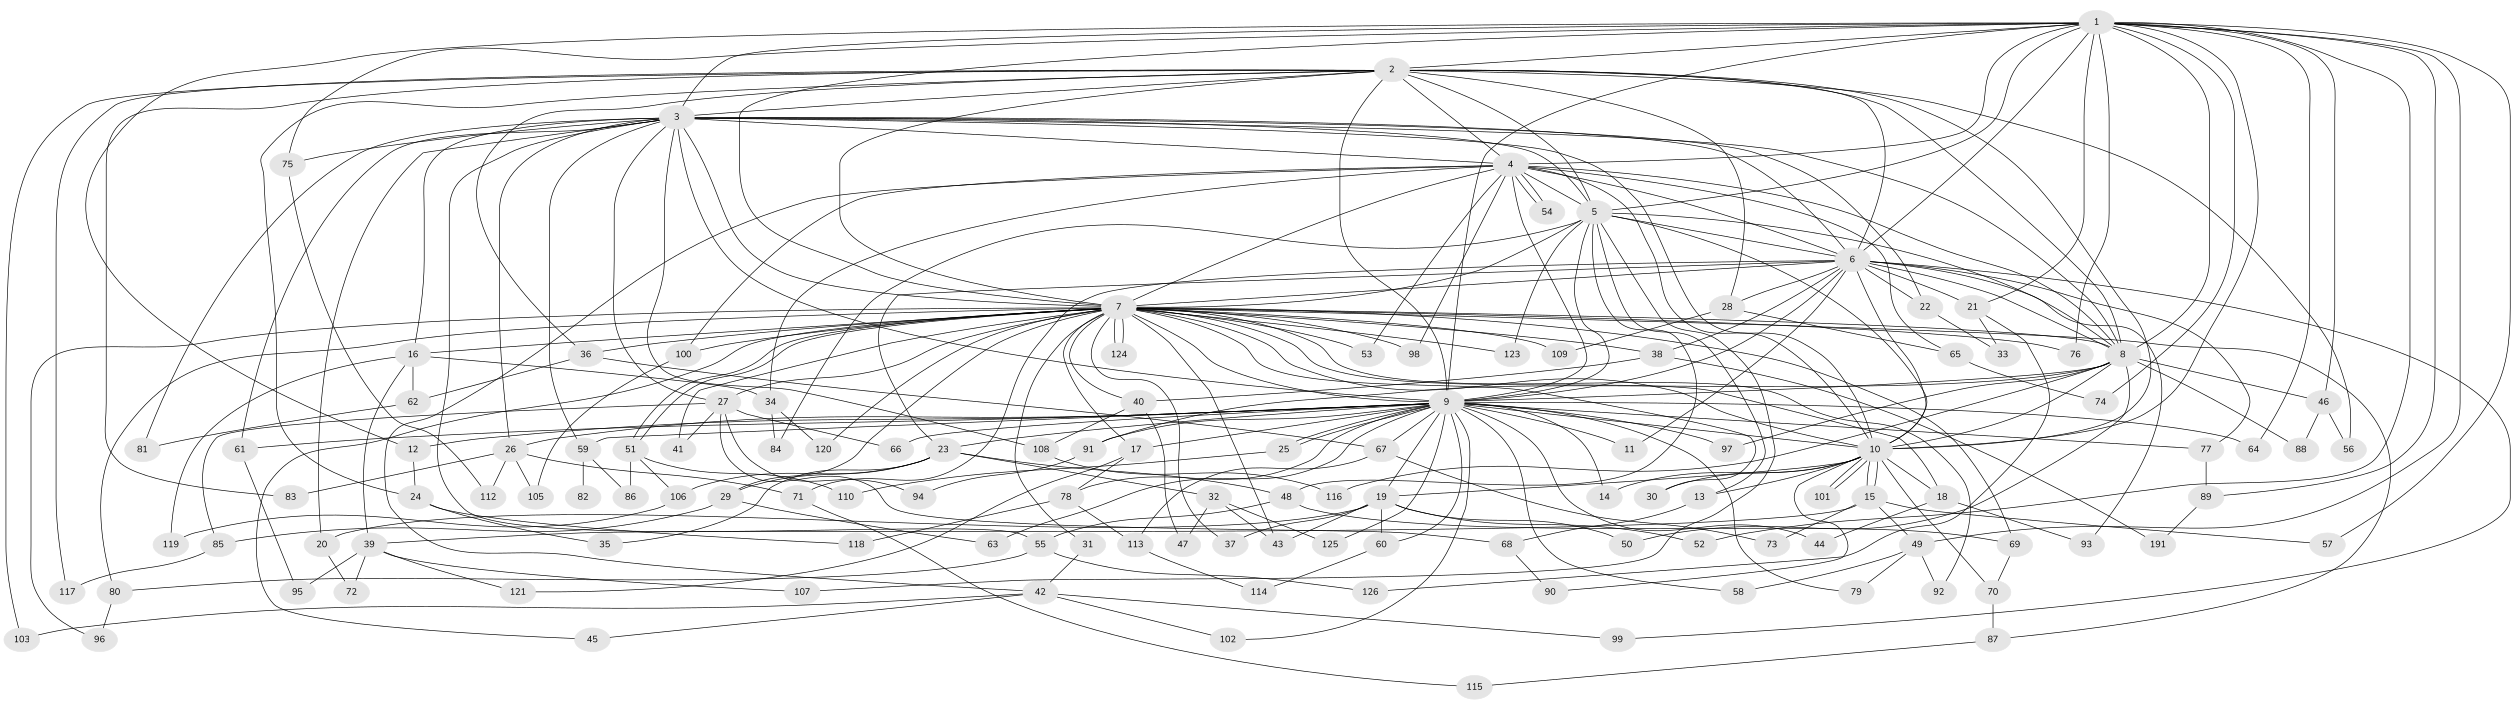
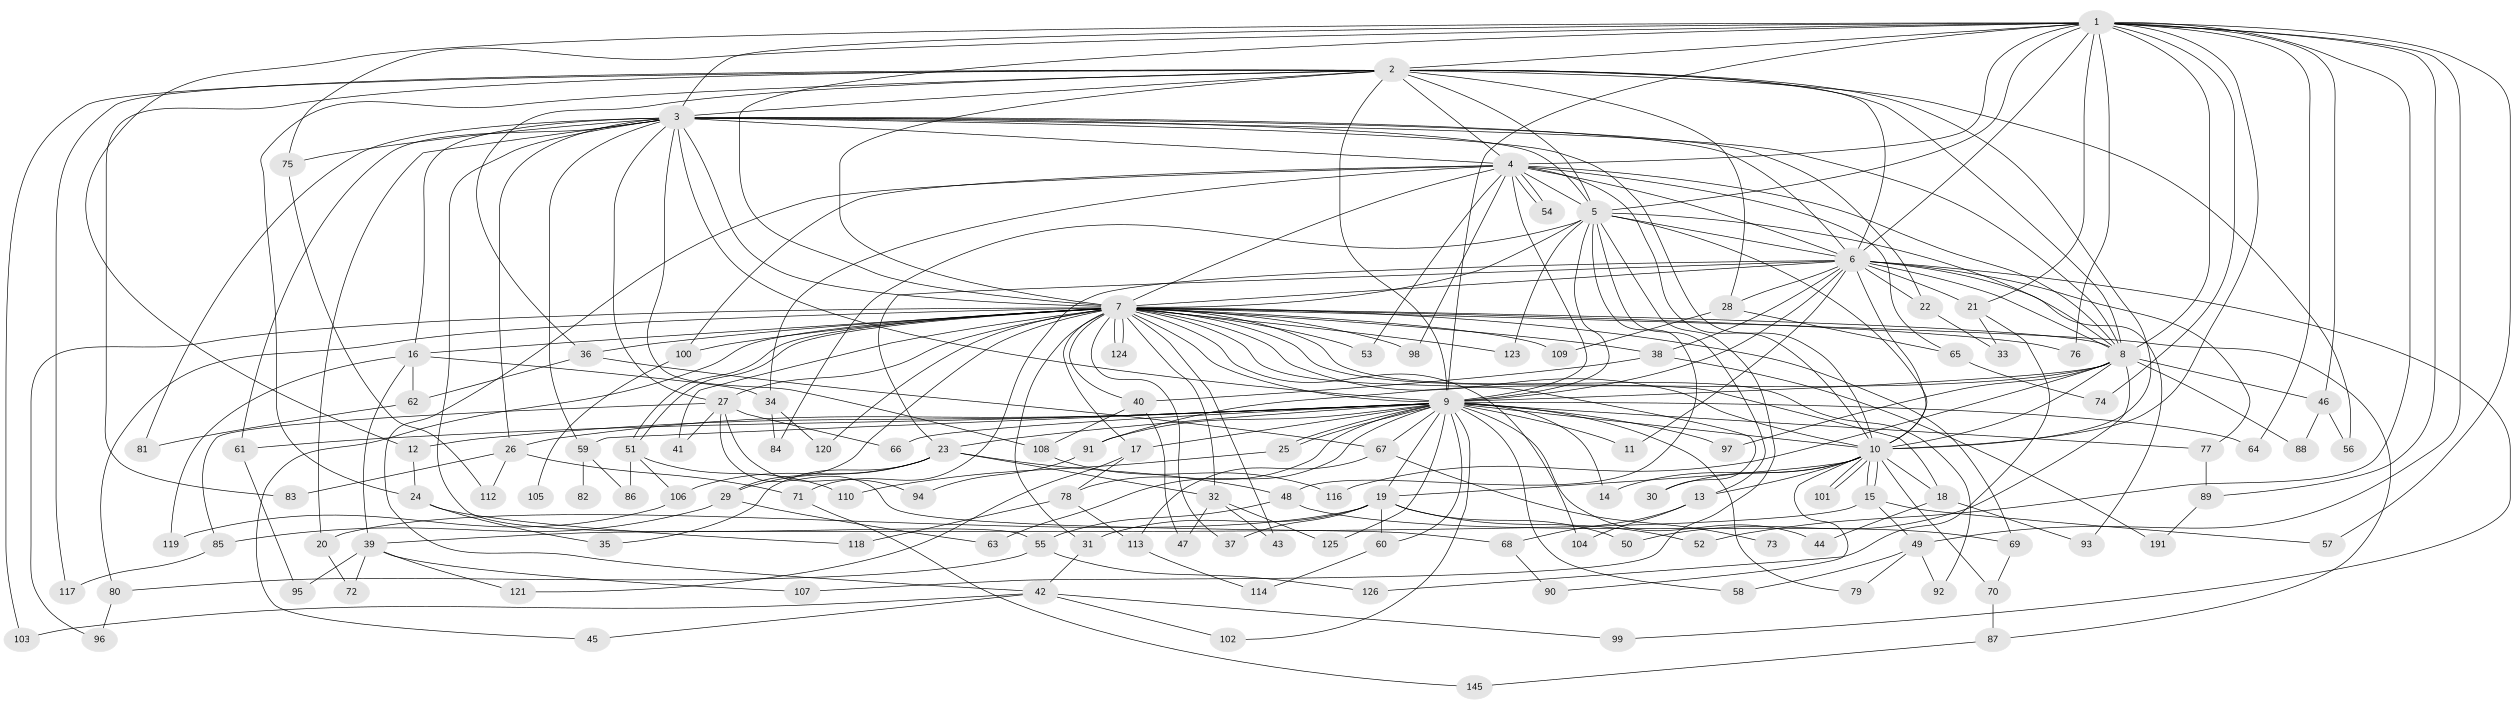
edge "7" -- "32": added
edge "26" -- "105": removed
edge "15" -- "73": removed
edge "19" -- "43": now "19" -- "31"
node "104": added
node "115": label "115" -> "145"
